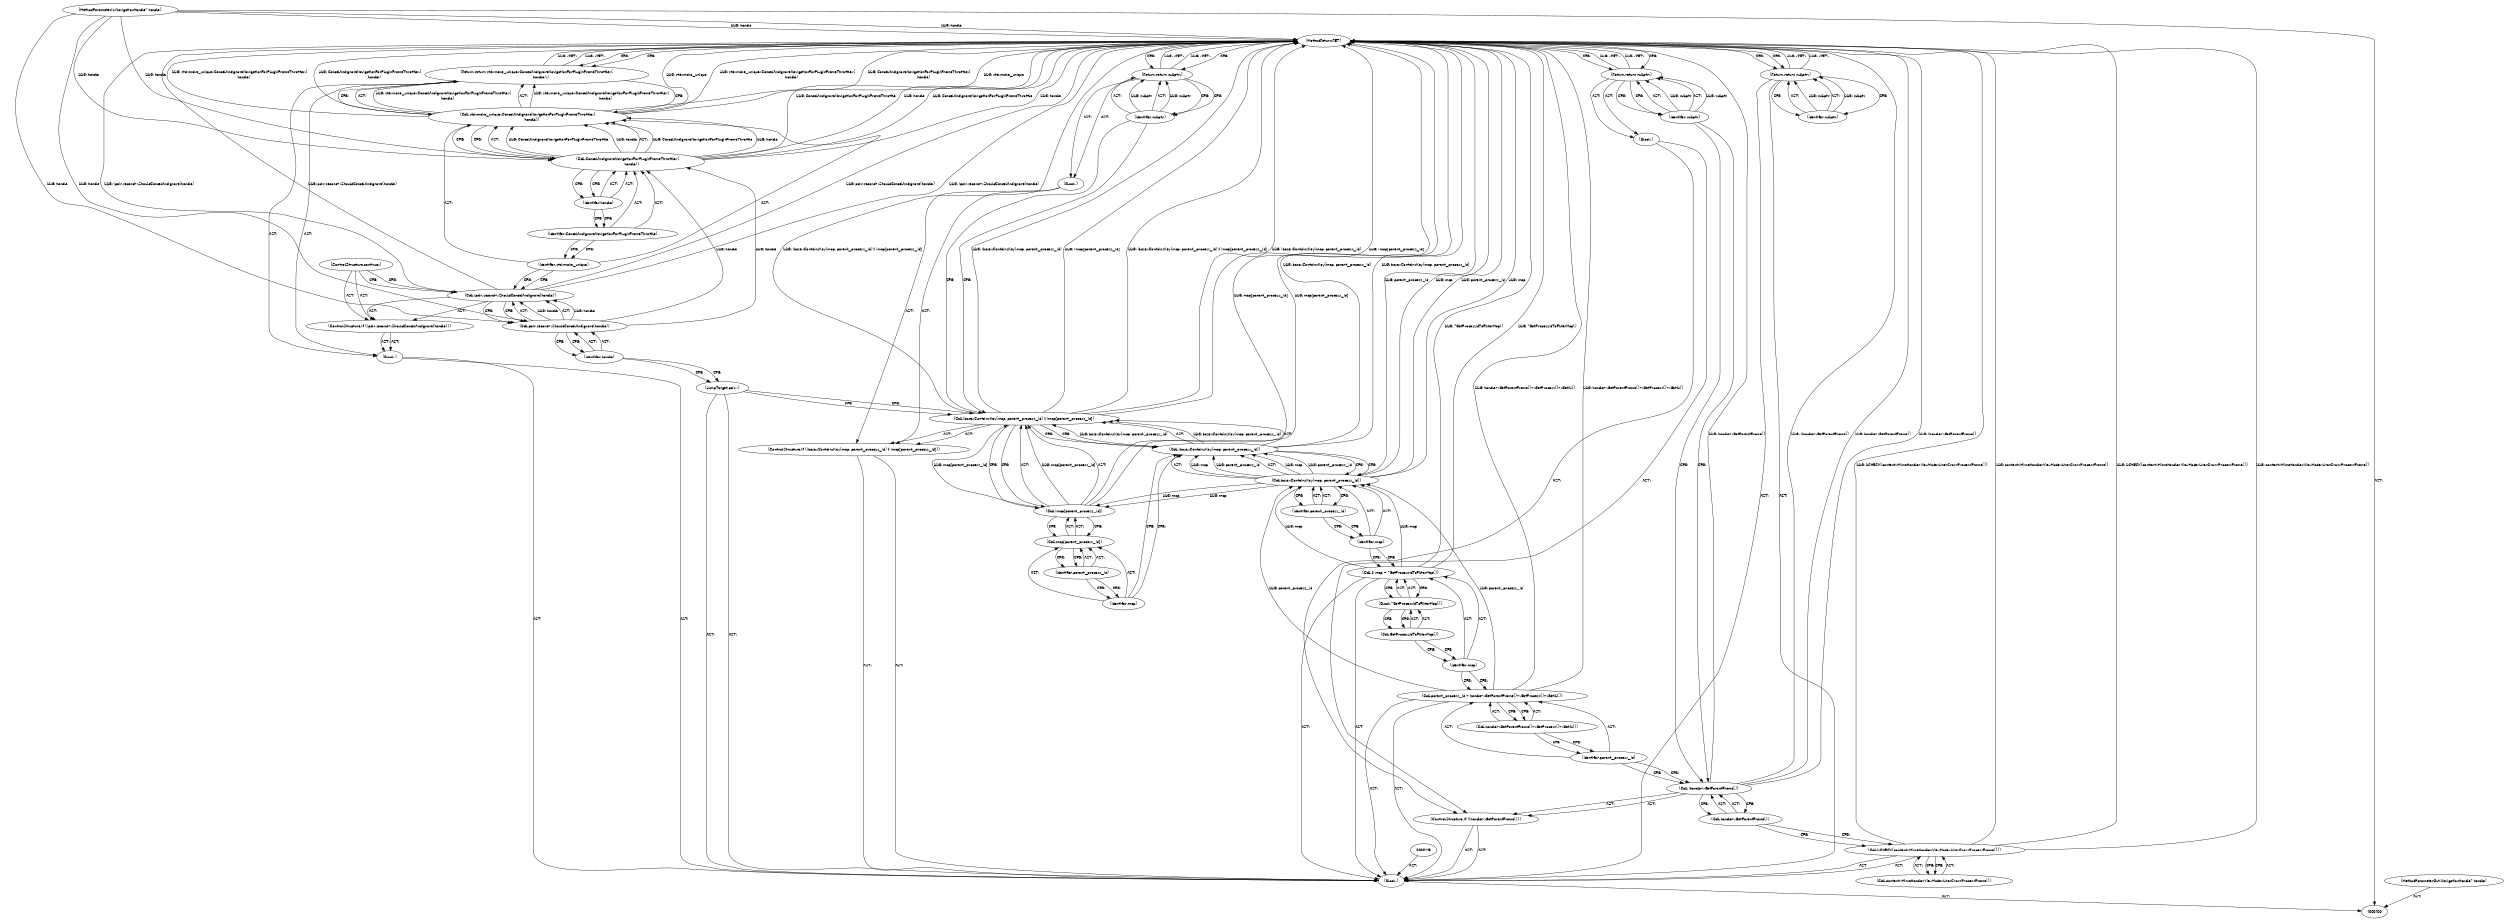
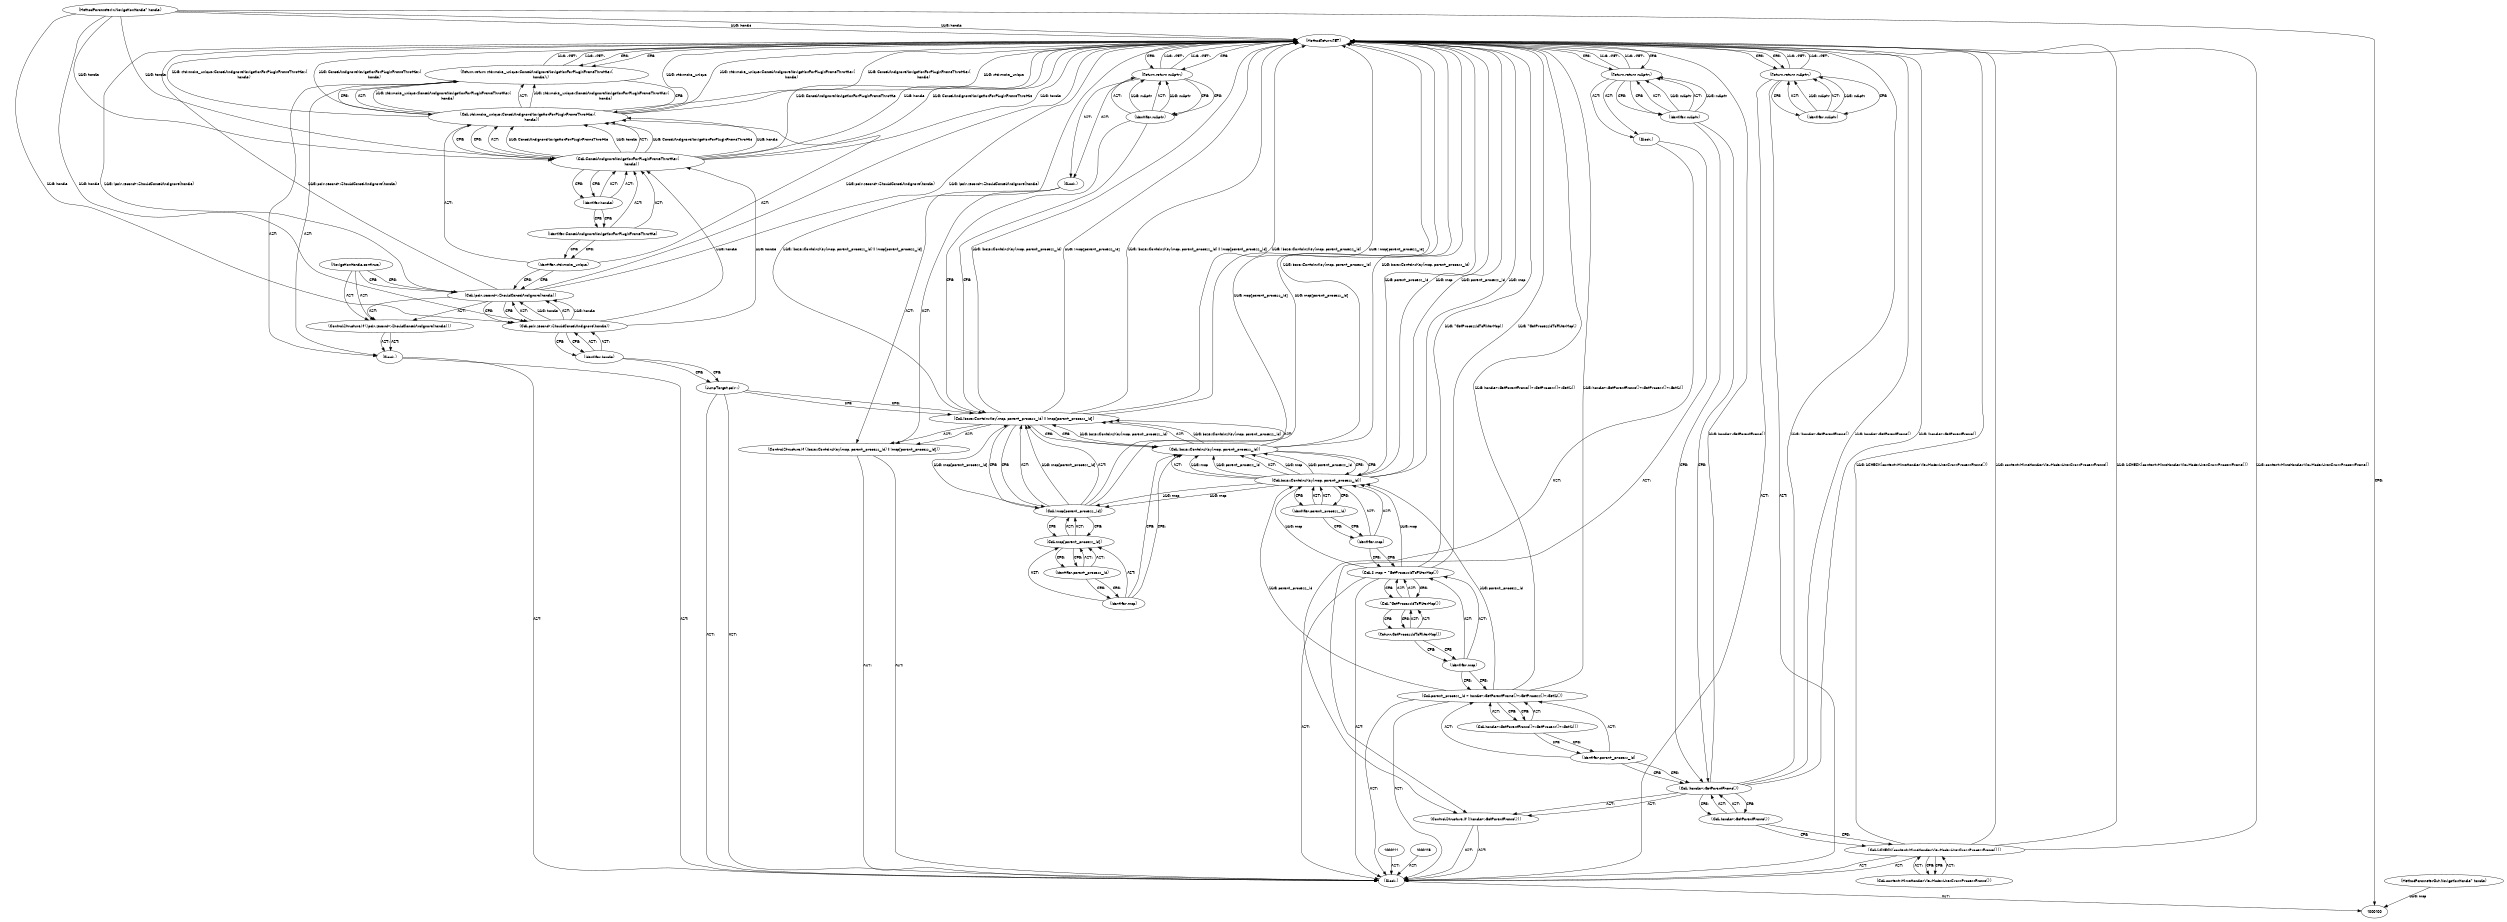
node "(ControlStructure,continue;)": label "(ControlStructure,continue;)" -> "(NavigationHandle,continue;)"
edge "(MethodParameterIn,NavigationHandle* handle)" -> "1000100": label "AST: " -> "CFG: "
node "(Block,*GetProcessIdToFilterMap())": label "(Block,*GetProcessIdToFilterMap())" -> "(Call,*GetProcessIdToFilterMap())"
node "(Call,GetProcessIdToFilterMap())": label "(Call,GetProcessIdToFilterMap())" -> "(Return,GetProcessIdToFilterMap())"
node "1000111": added
node "8000115": label "8000115" -> "1000115"
edge "(MethodParameterOut,NavigationHandle* handle)" -> "1000100": label "AST: " -> "DDG: map"
